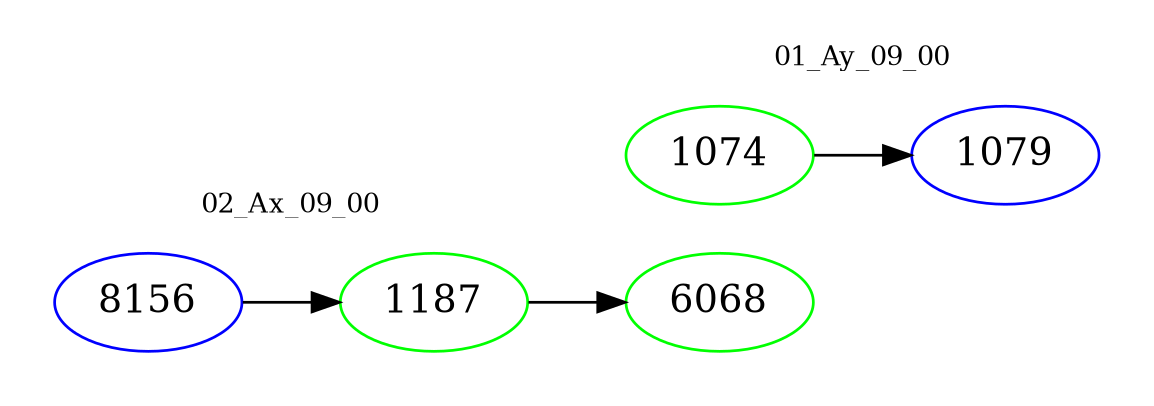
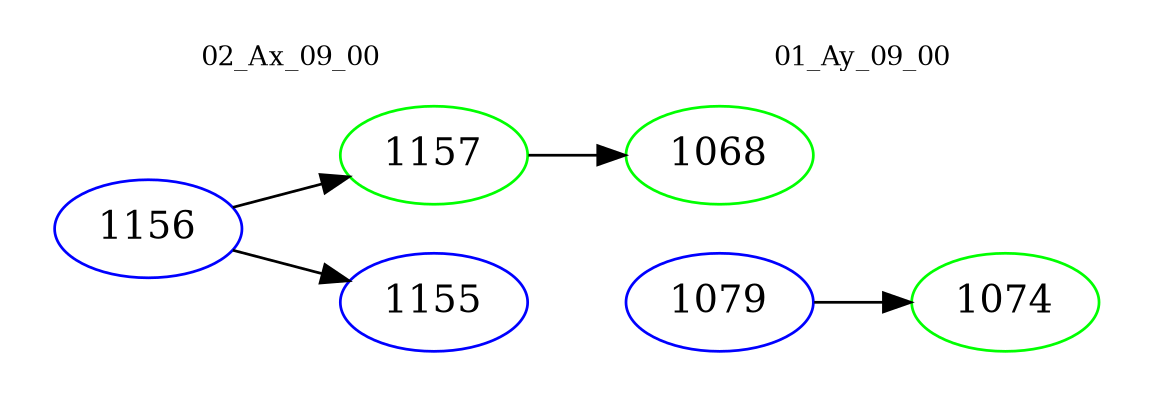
edge "1074" -> "1079": reversed
node "8156": label "8156" -> "1156"
node "1187": label "1187" -> "1157"
node "1155": added
node "6068": label "6068" -> "1068"
